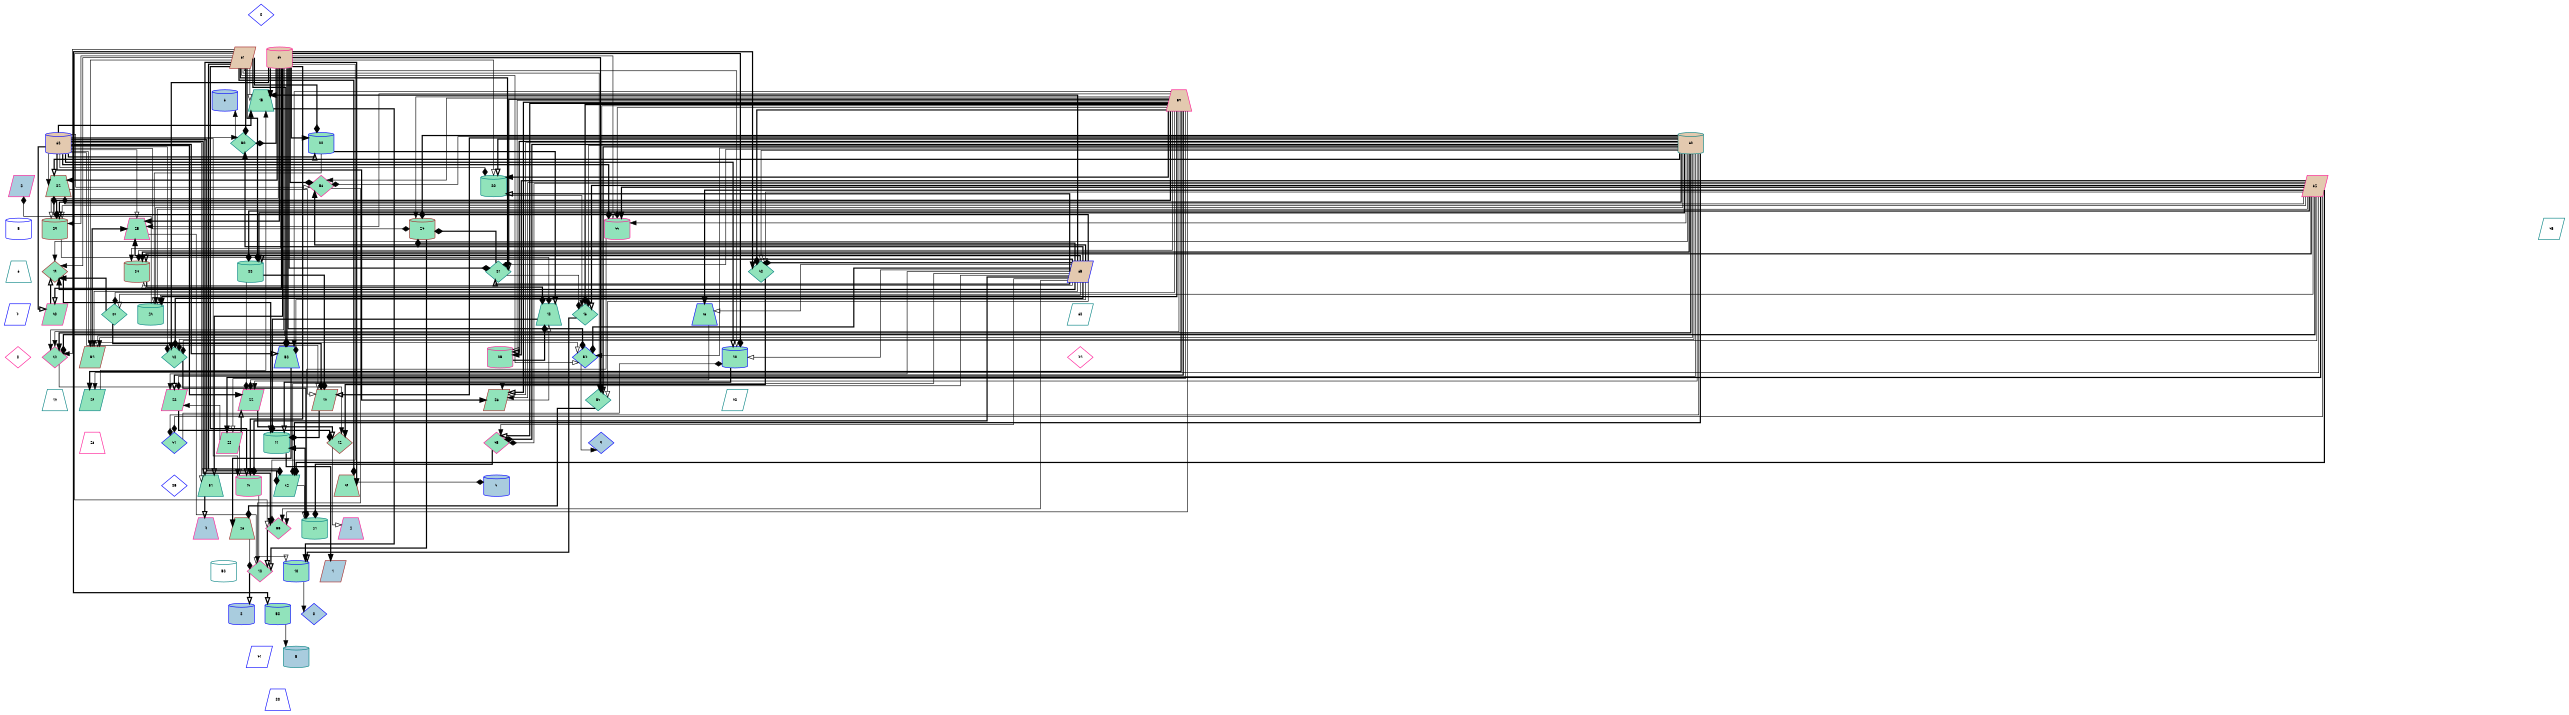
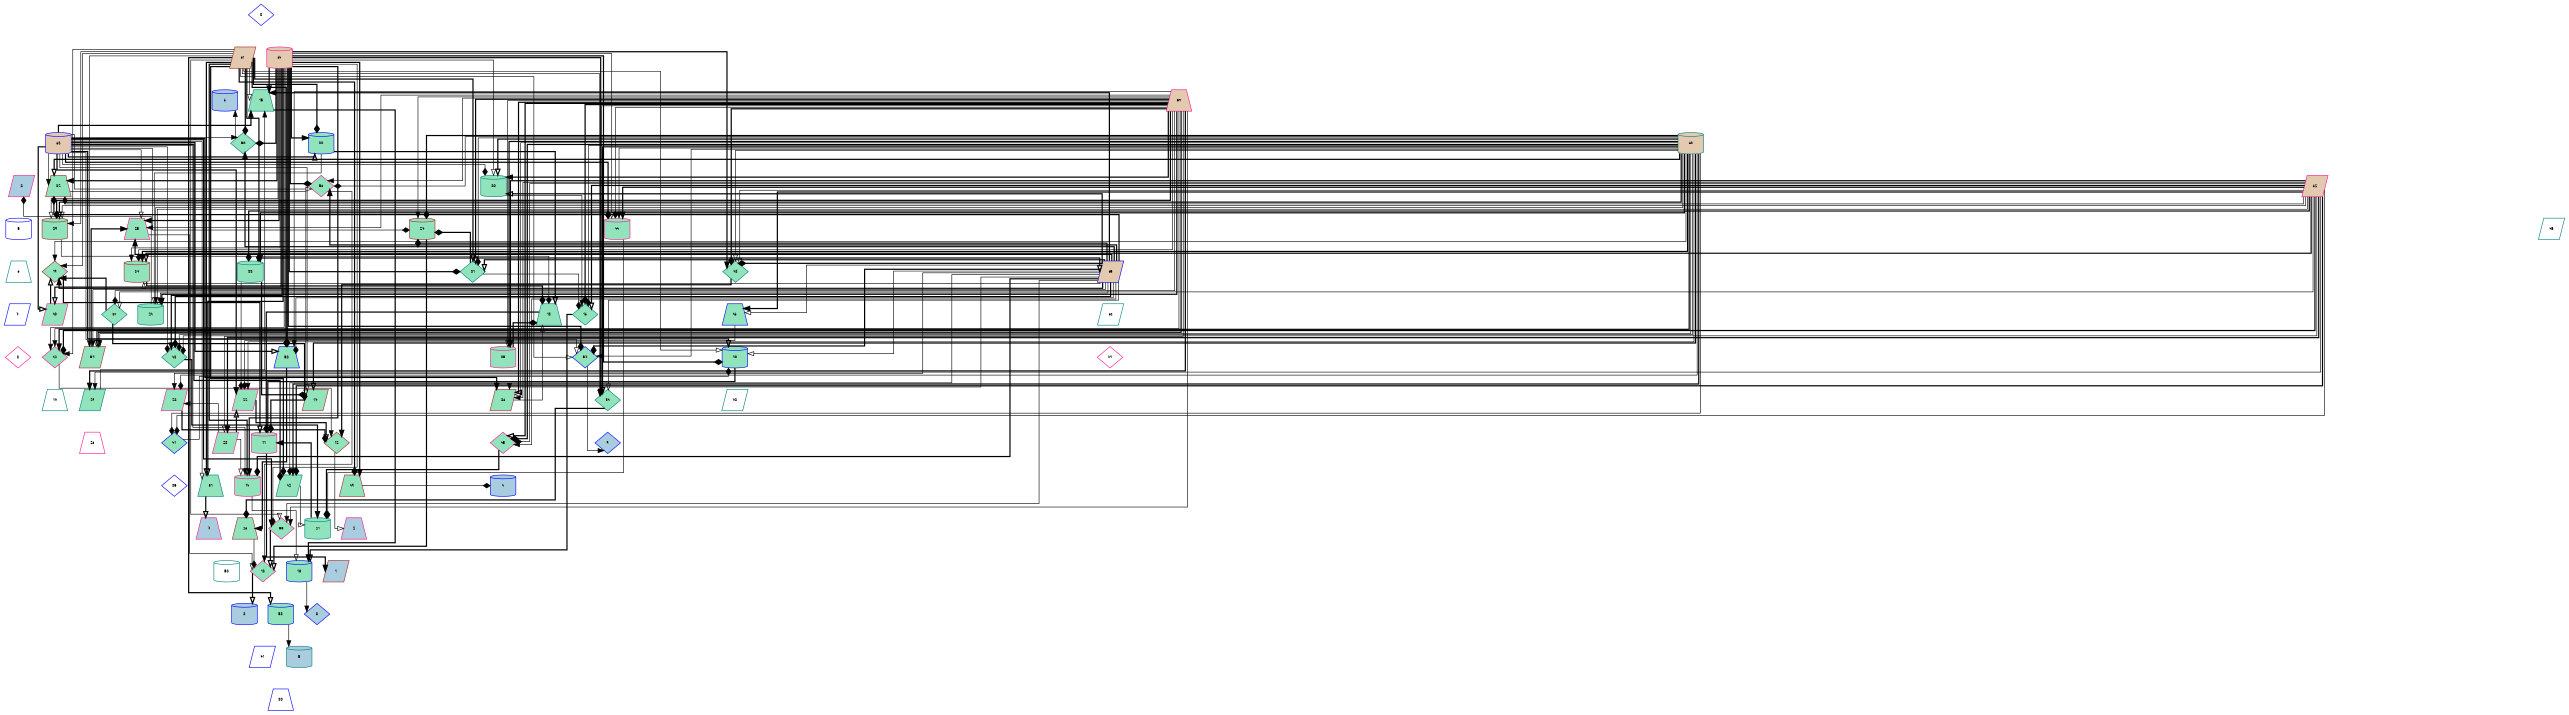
edge "65" -> "33": reversed
edge "59" -> "23": now "59" -> "52"
node "11": color teal -> deeppink
